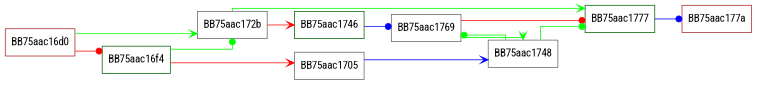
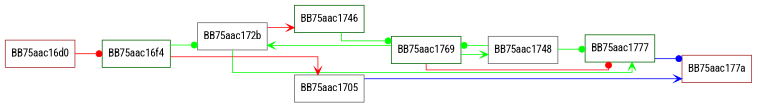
edge "BB75aac1746" -> "BB75aac1769": color blue -> green
node "BB75aac1769": color gray40 -> darkgreen
edge "BB75aac16d0" -> "BB75aac172b": now "BB75aac1769" -> "BB75aac172b"
edge "BB75aac1705" -> "BB75aac1748": now "BB75aac1705" -> "BB75aac177a"
